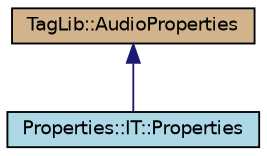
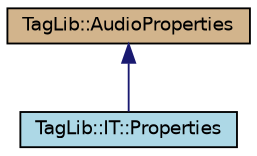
node "Properties::IT::Properties": label "Properties::IT::Properties" -> "TagLib::IT::Properties"
